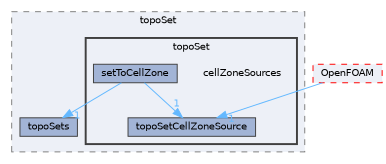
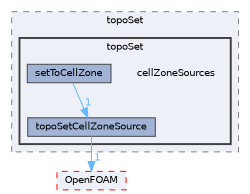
edge "OpenFOAM" -> "topoSetCellZoneSource": reversed
node "topoSets": removed
